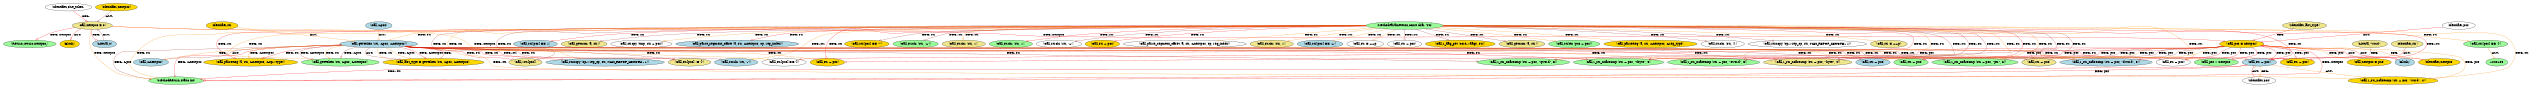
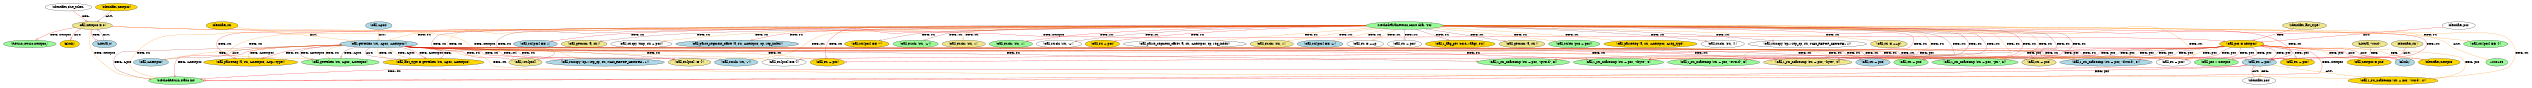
edge "(Call,str[pos] == ']')" -> "1000105": now "(MethodParameterIn,const char *str)" -> "1000105"
